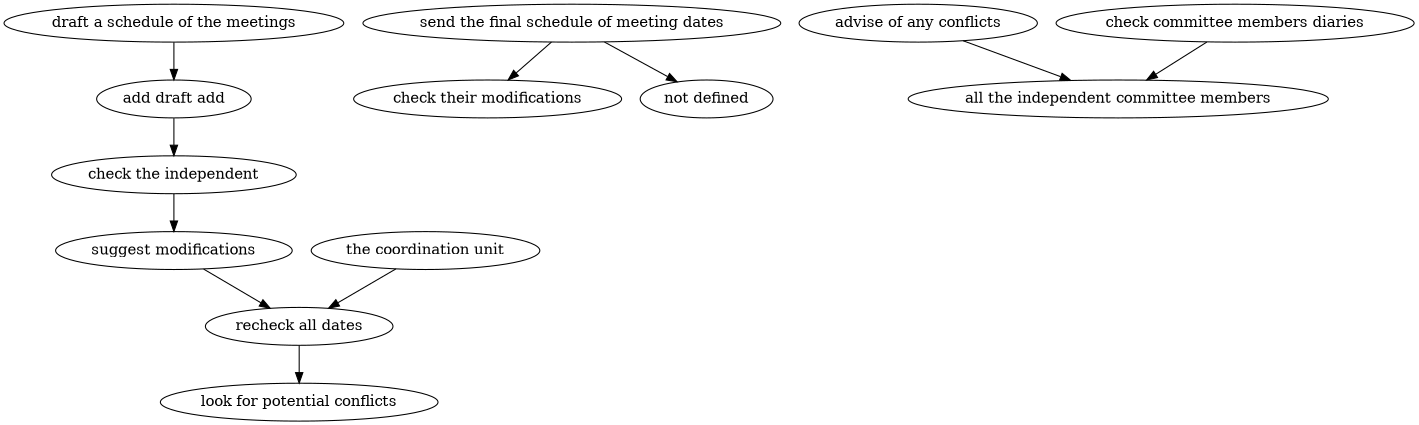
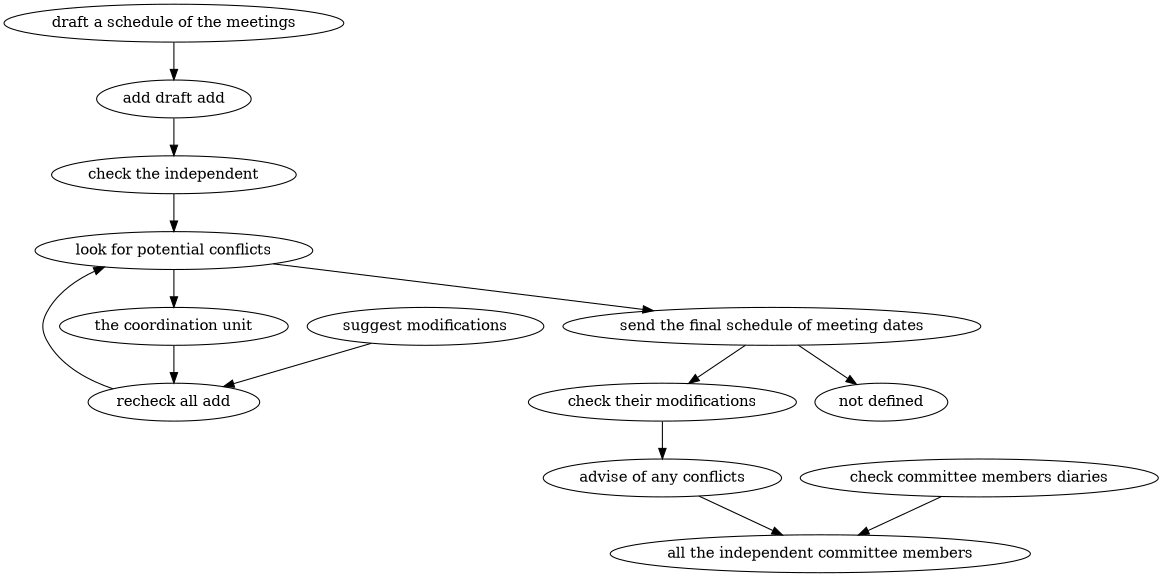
edge "check the independent" -> "suggest modifications": now "check the independent" -> "look for potential conflicts"
edge "look for potential conflicts" -> "the coordination unit": added
edge "look for potential conflicts" -> "send the final schedule of meeting dates": added
node "recheck all dates": label "recheck all dates" -> "recheck all add"
edge "check their modifications" -> "advise of any conflicts": added
